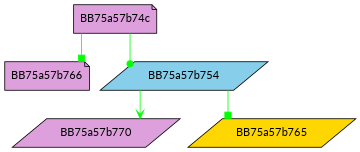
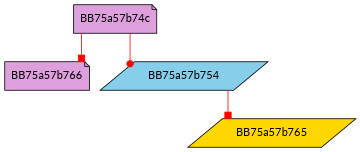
edge "BB75a57b74c" -> "BB75a57b766": color green -> red
edge "BB75a57b74c" -> "BB75a57b754": color green -> red
edge "BB75a57b754" -> "BB75a57b765": color green -> red
node "BB75a57b770": removed
